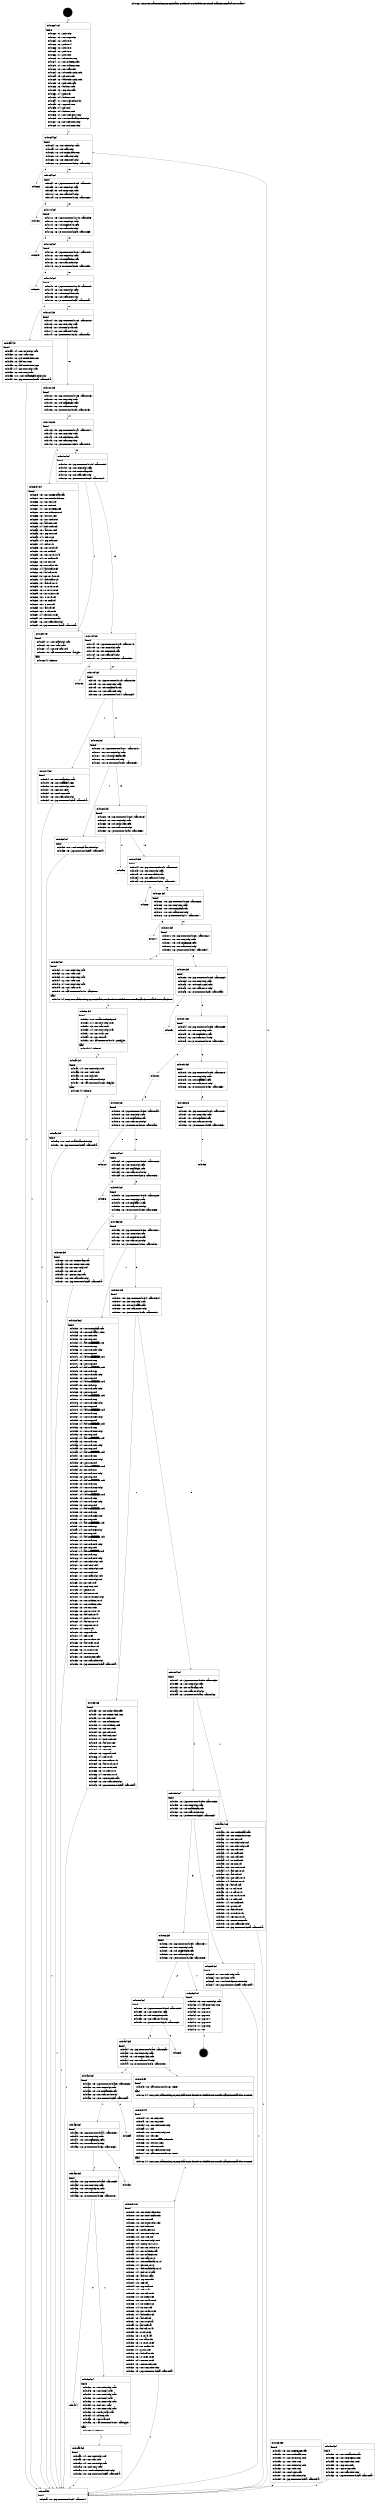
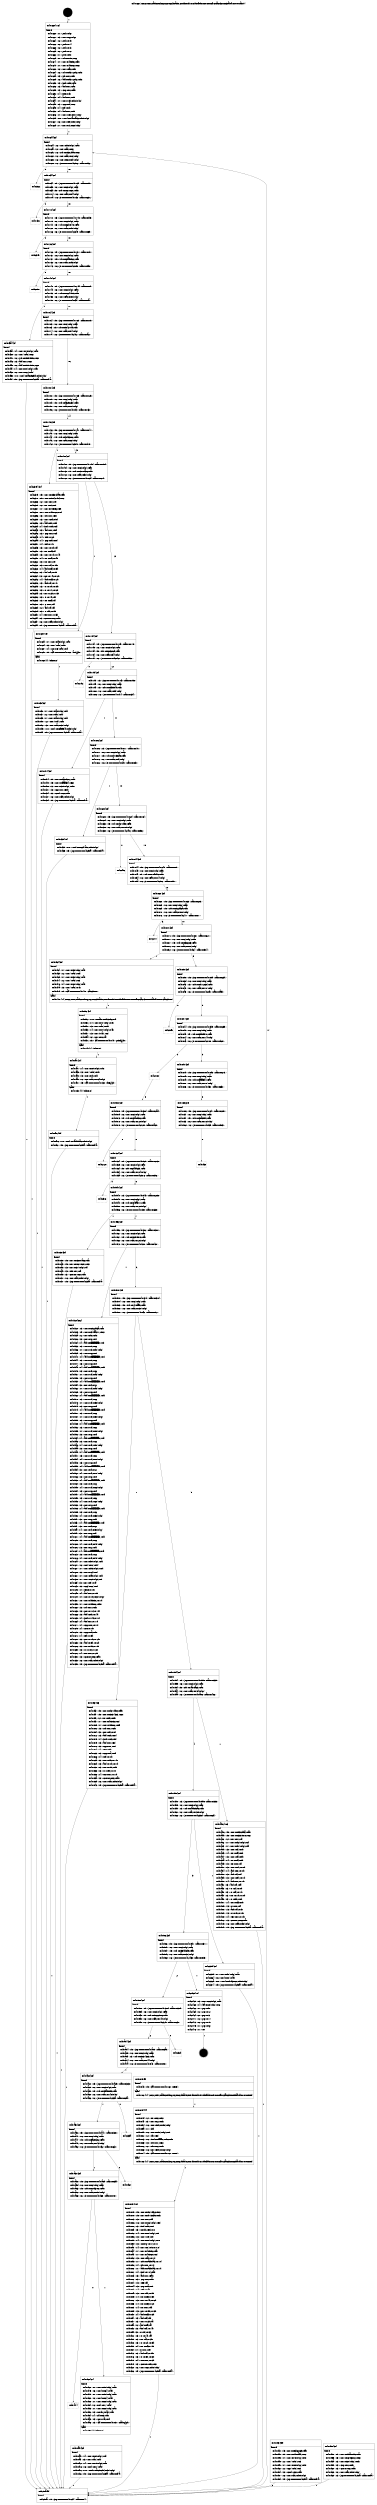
node "0x401cf0 [36]": added
node "0x402567": removed
edge "0x401a04 [28]" -> "0x401e48 [5]": removed, label "1"
edge "0x401d6e [61]" -> "0x401dab [32]": removed, label "1"
